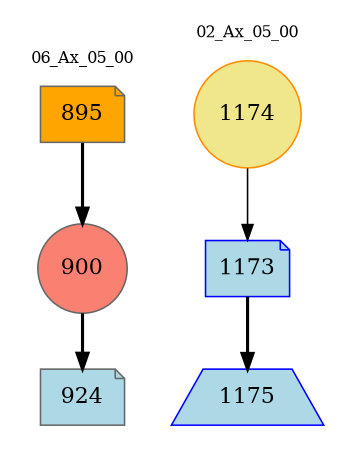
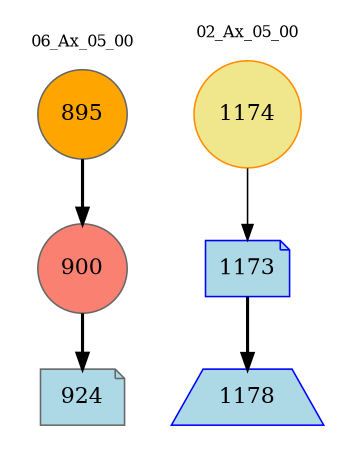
node "895": shape note -> circle
node "1175": label "1175" -> "1178"
